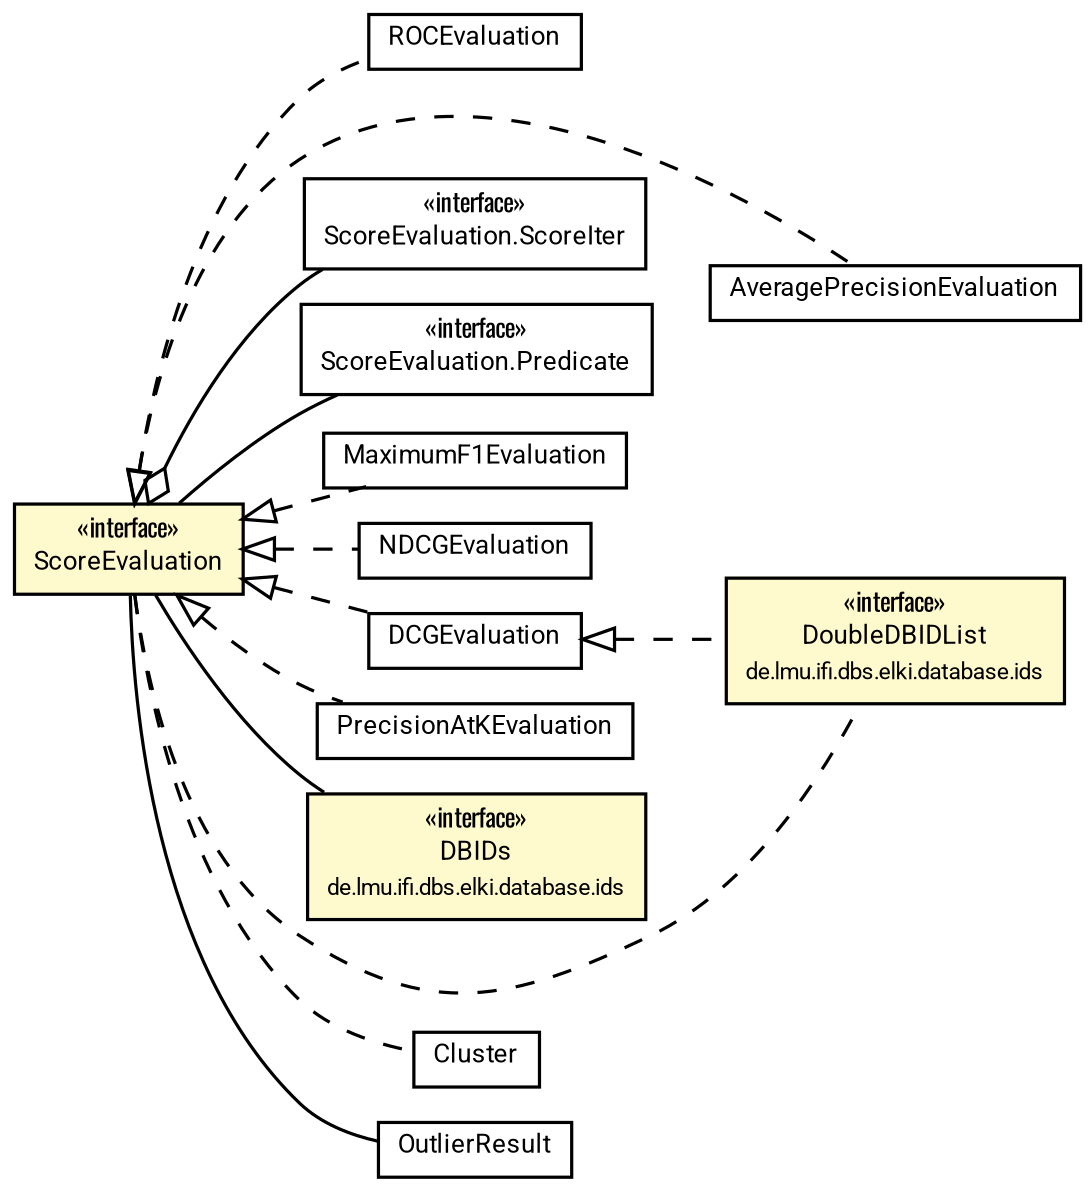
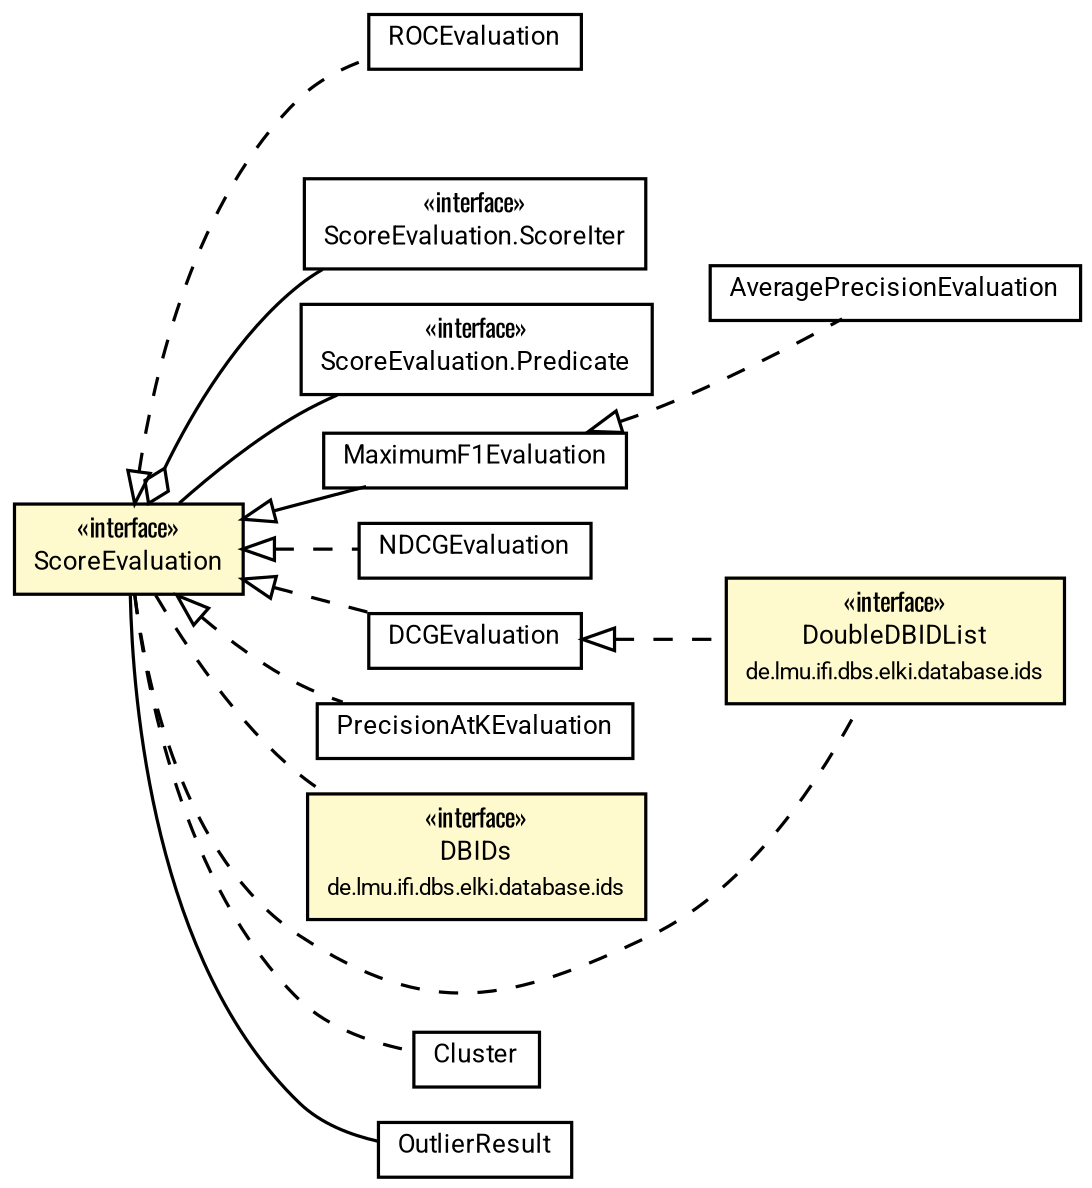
edge "AveragePrecisionEvaluation" -> "ScoreEvaluation": now "AveragePrecisionEvaluation" -> "MaximumF1Evaluation"
edge "MaximumF1Evaluation" -> "ScoreEvaluation": style dashed -> solid
edge "ScoreEvaluation" -- "DBIDs": style solid -> dashed
